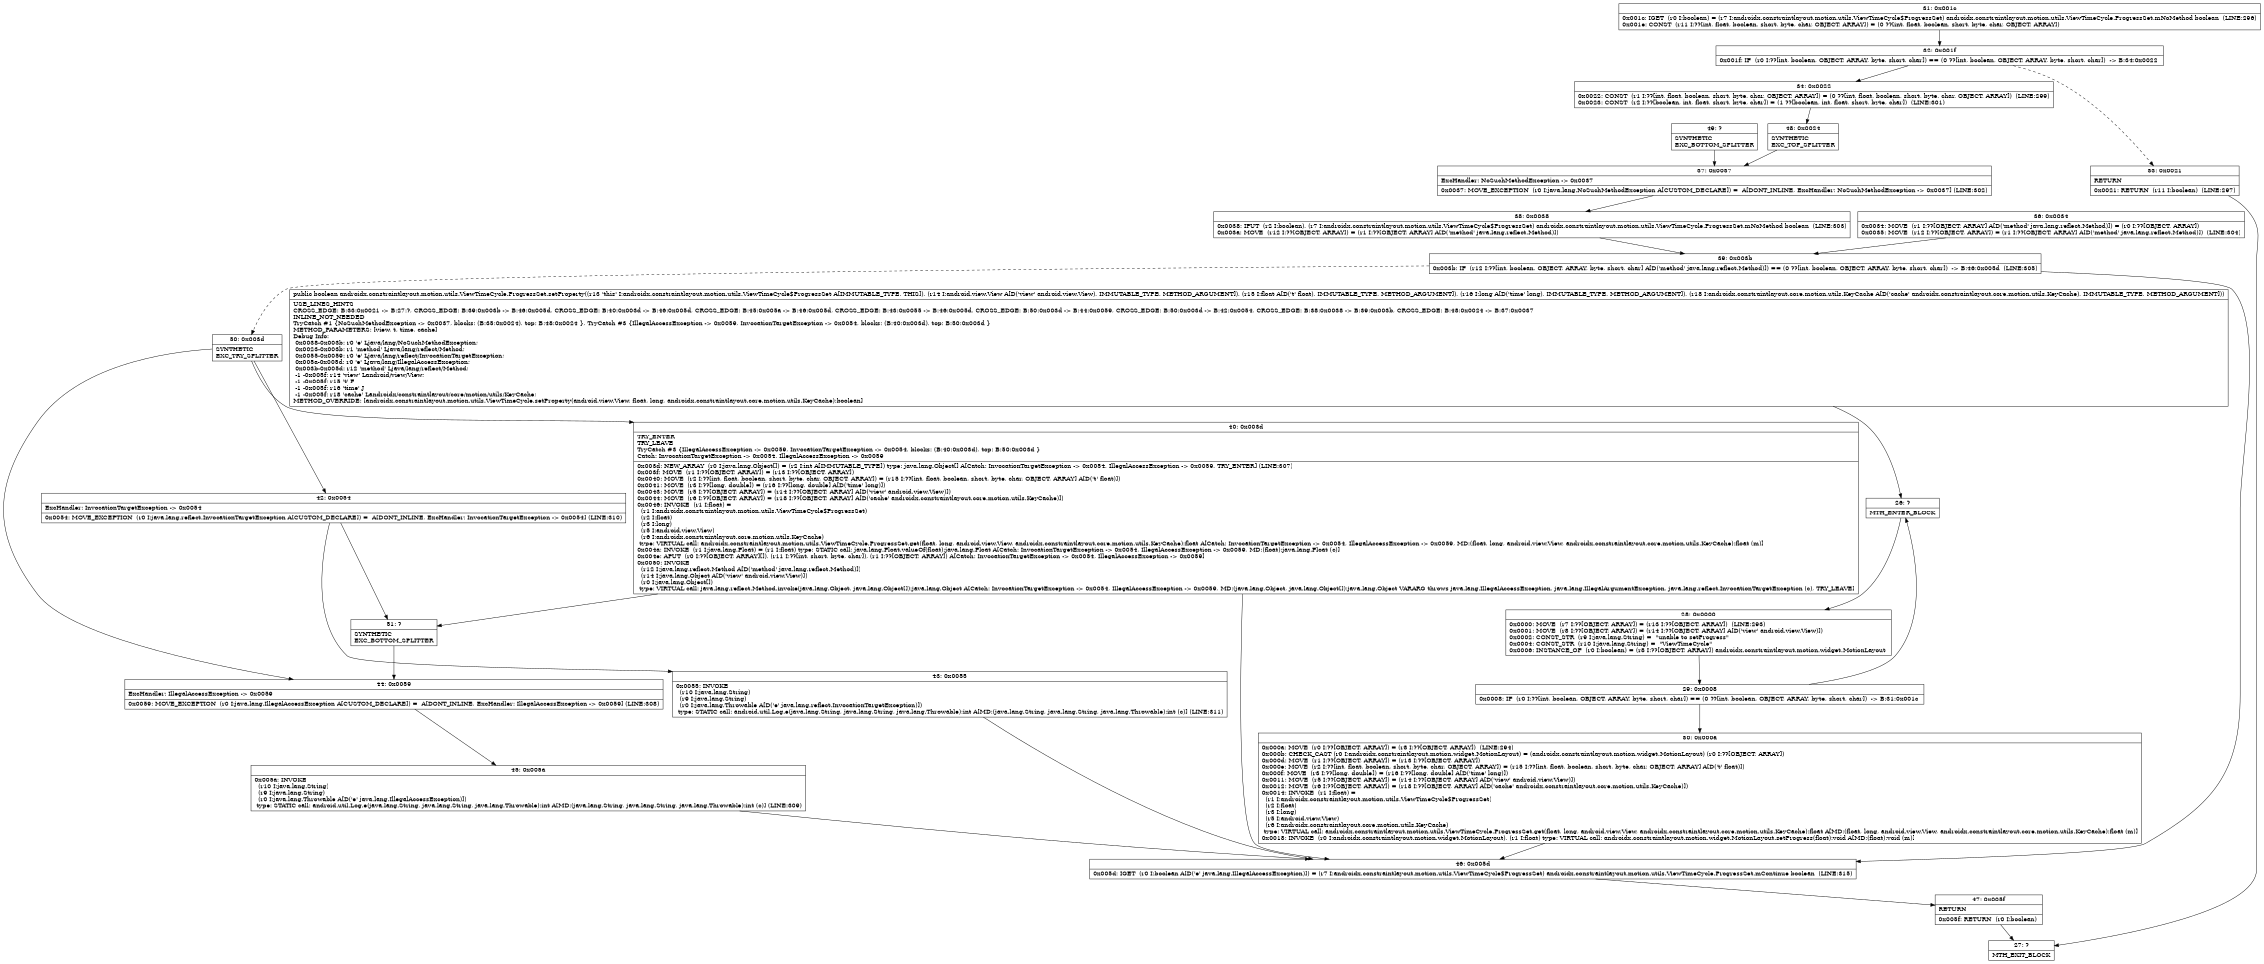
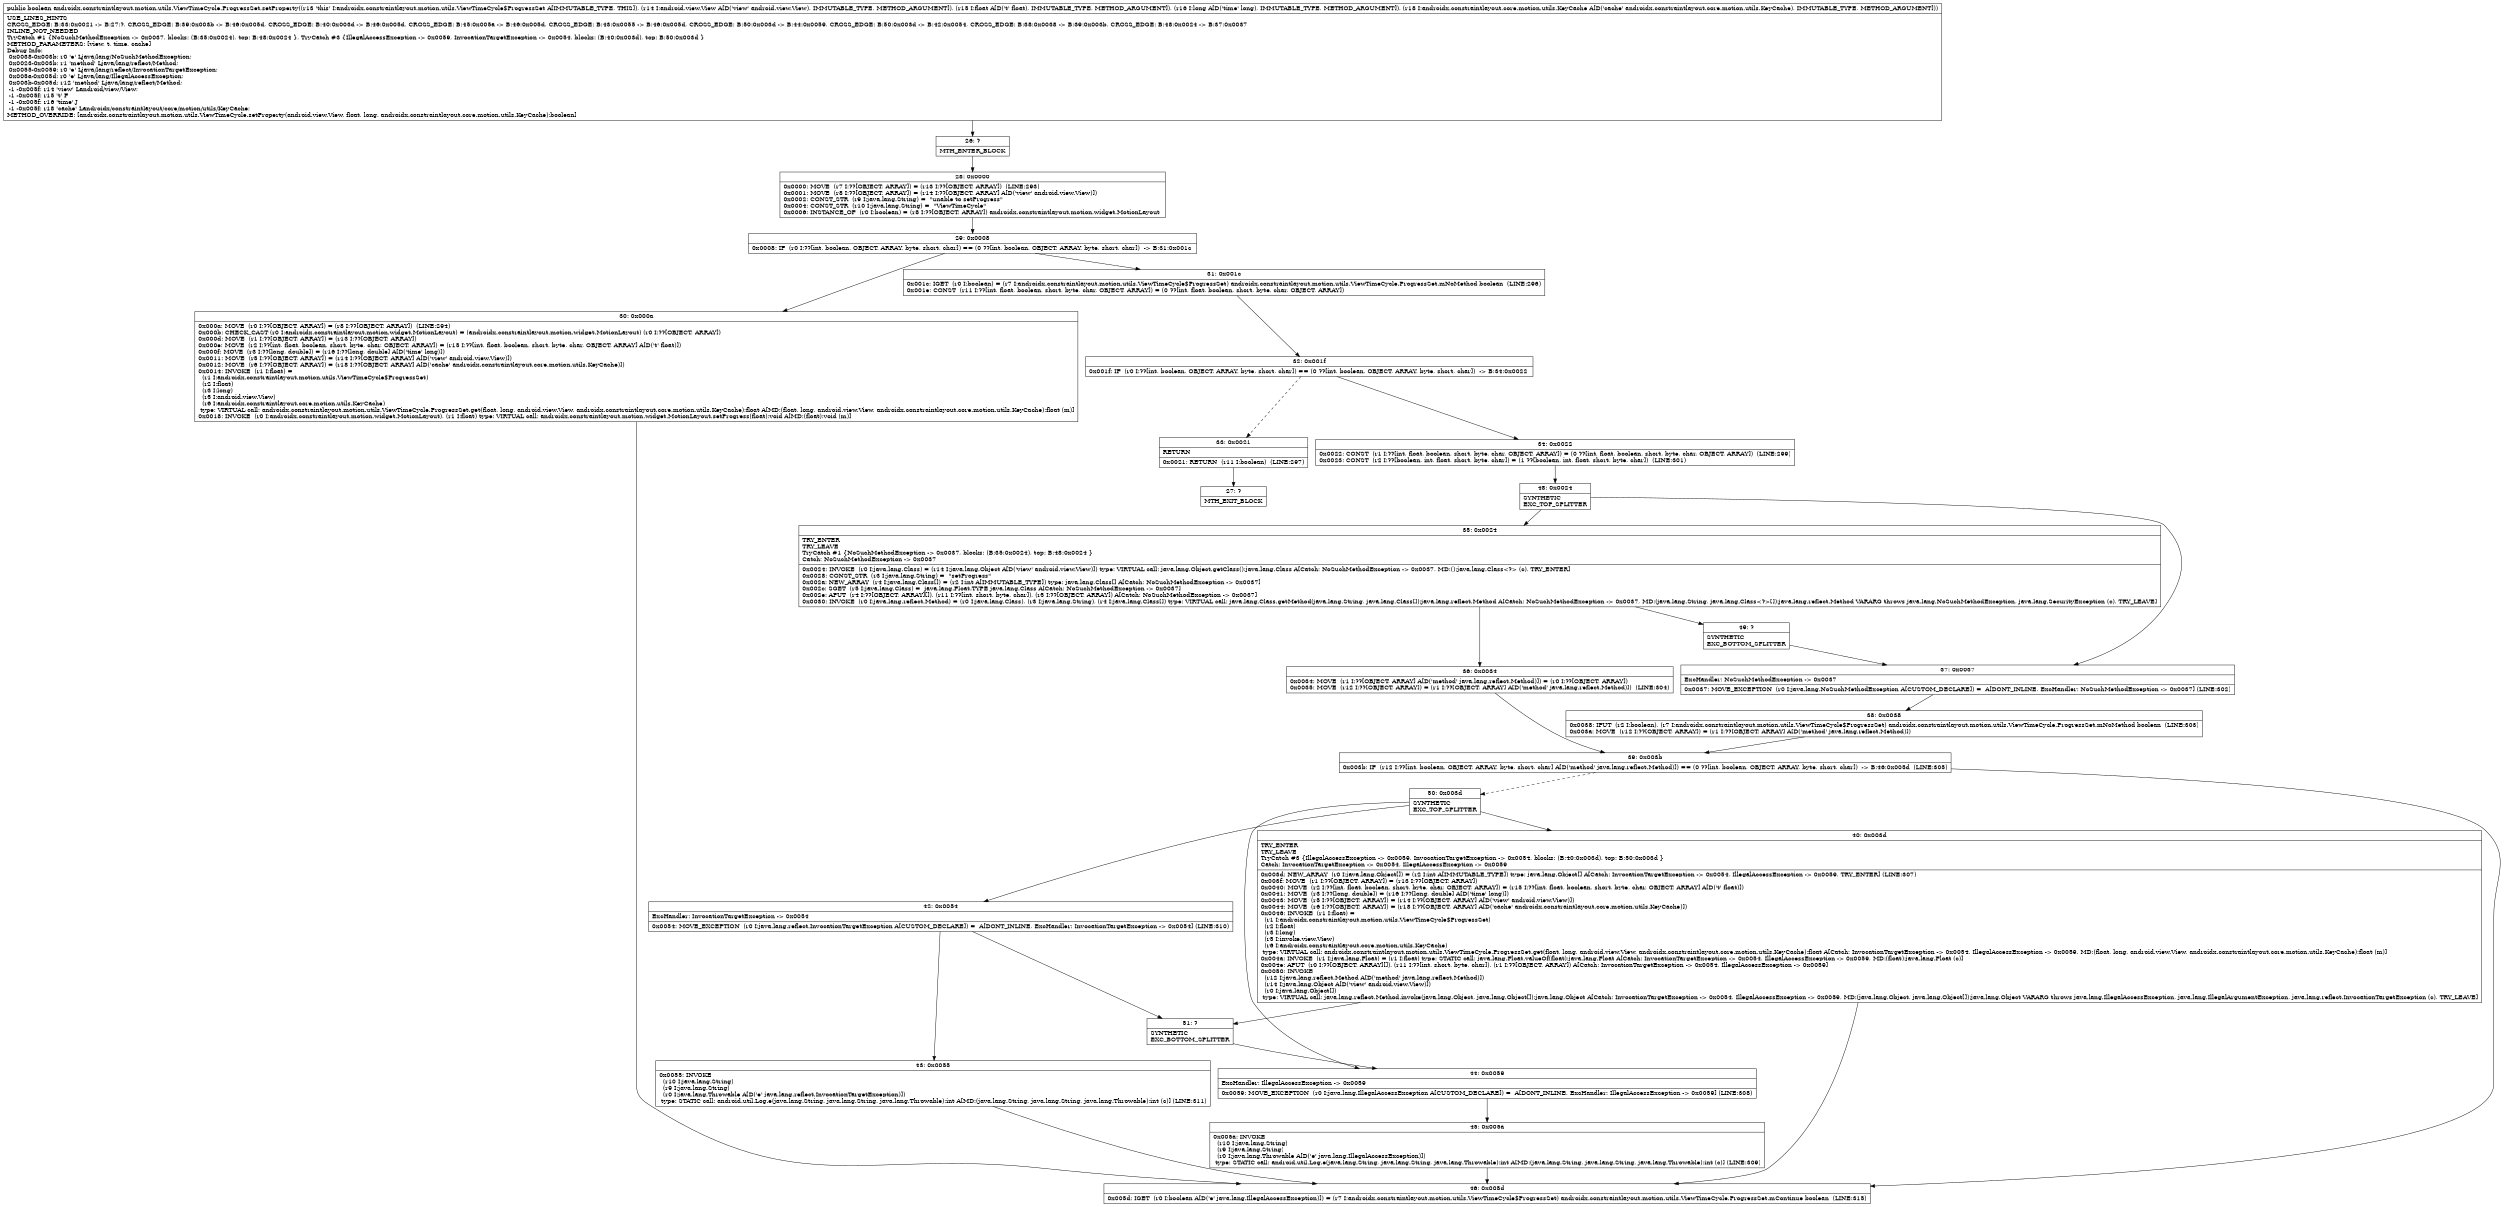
node "50: 0x003d": text "EXC_TRY_SPLITTER" -> "EXC_TOP_SPLITTER"
node "40: 0x003d": text "(r5 I:android.view.View)" -> "(r5 I:invoke.view.View)"
node "35: 0x0024": added
edge "29: 0x0008" -> "26: ?": now "29: 0x0008" -> "31: 0x001c"
node "47: 0x005f": removed
